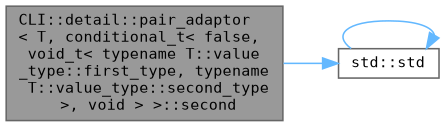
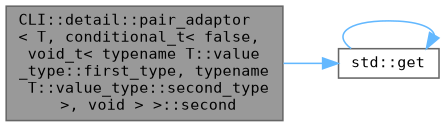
node "std::std": label "std::std" -> "std::get"
